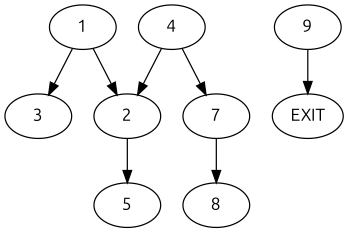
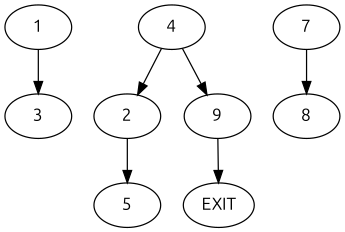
edge "1" -> "2": removed
edge "4" -> "7": now "4" -> "9"
